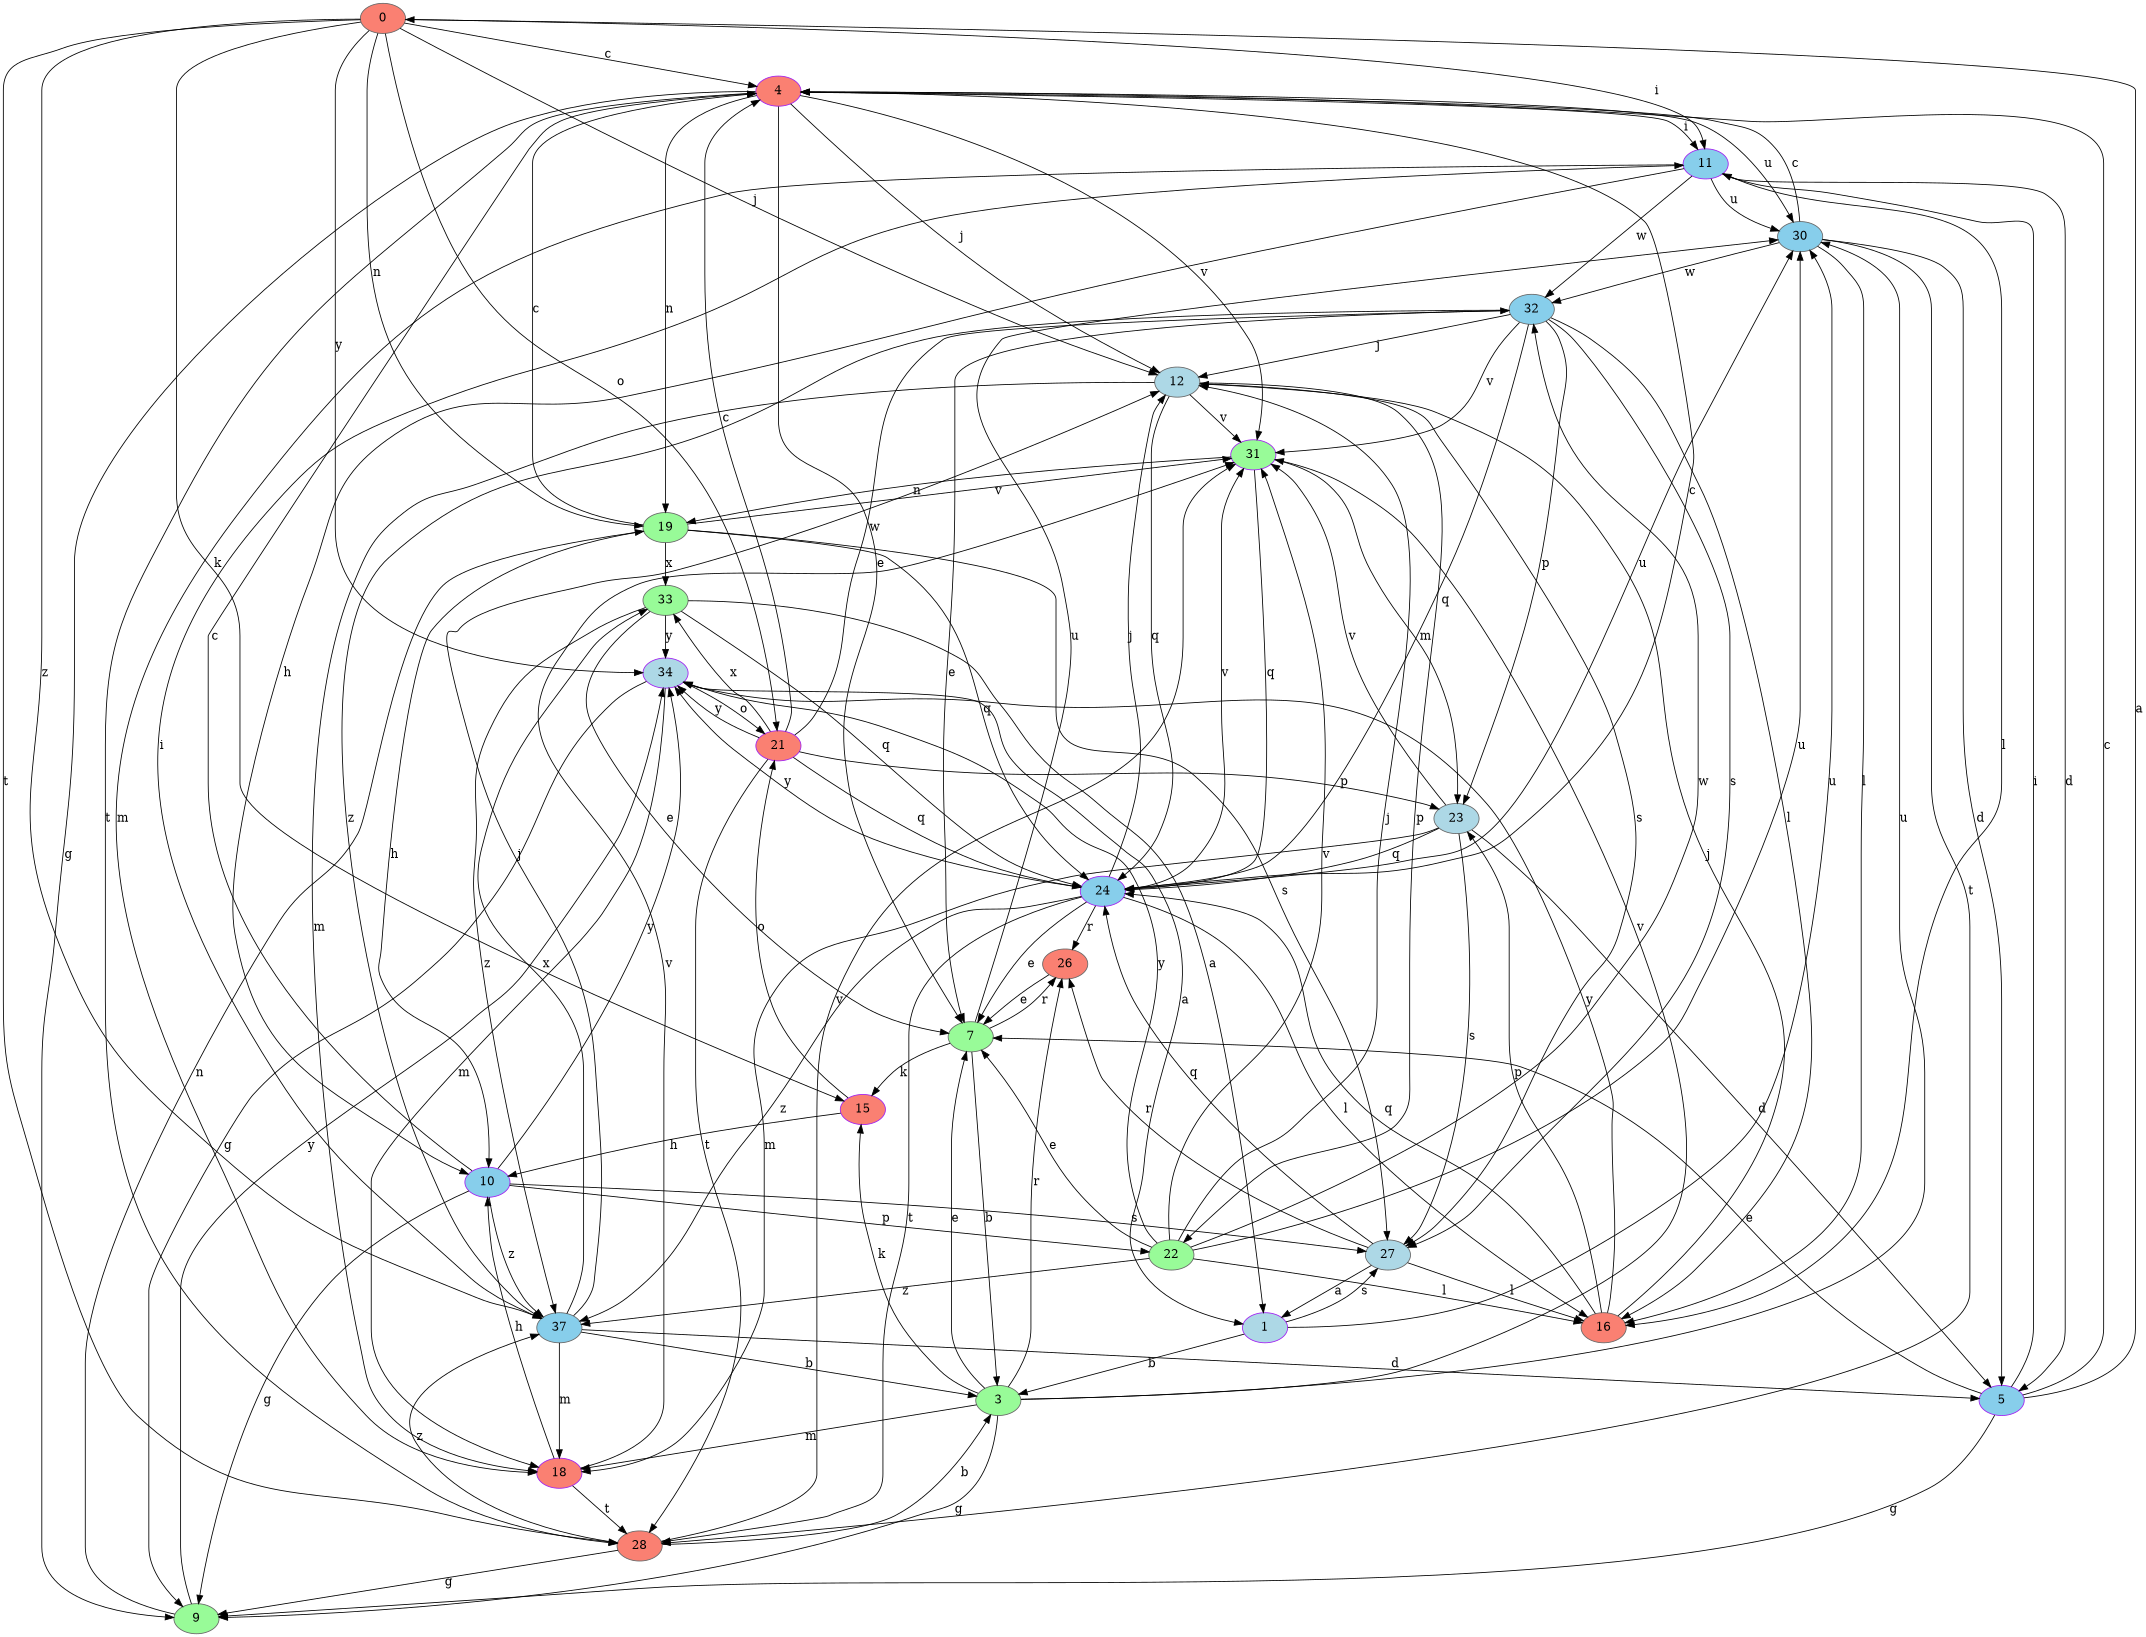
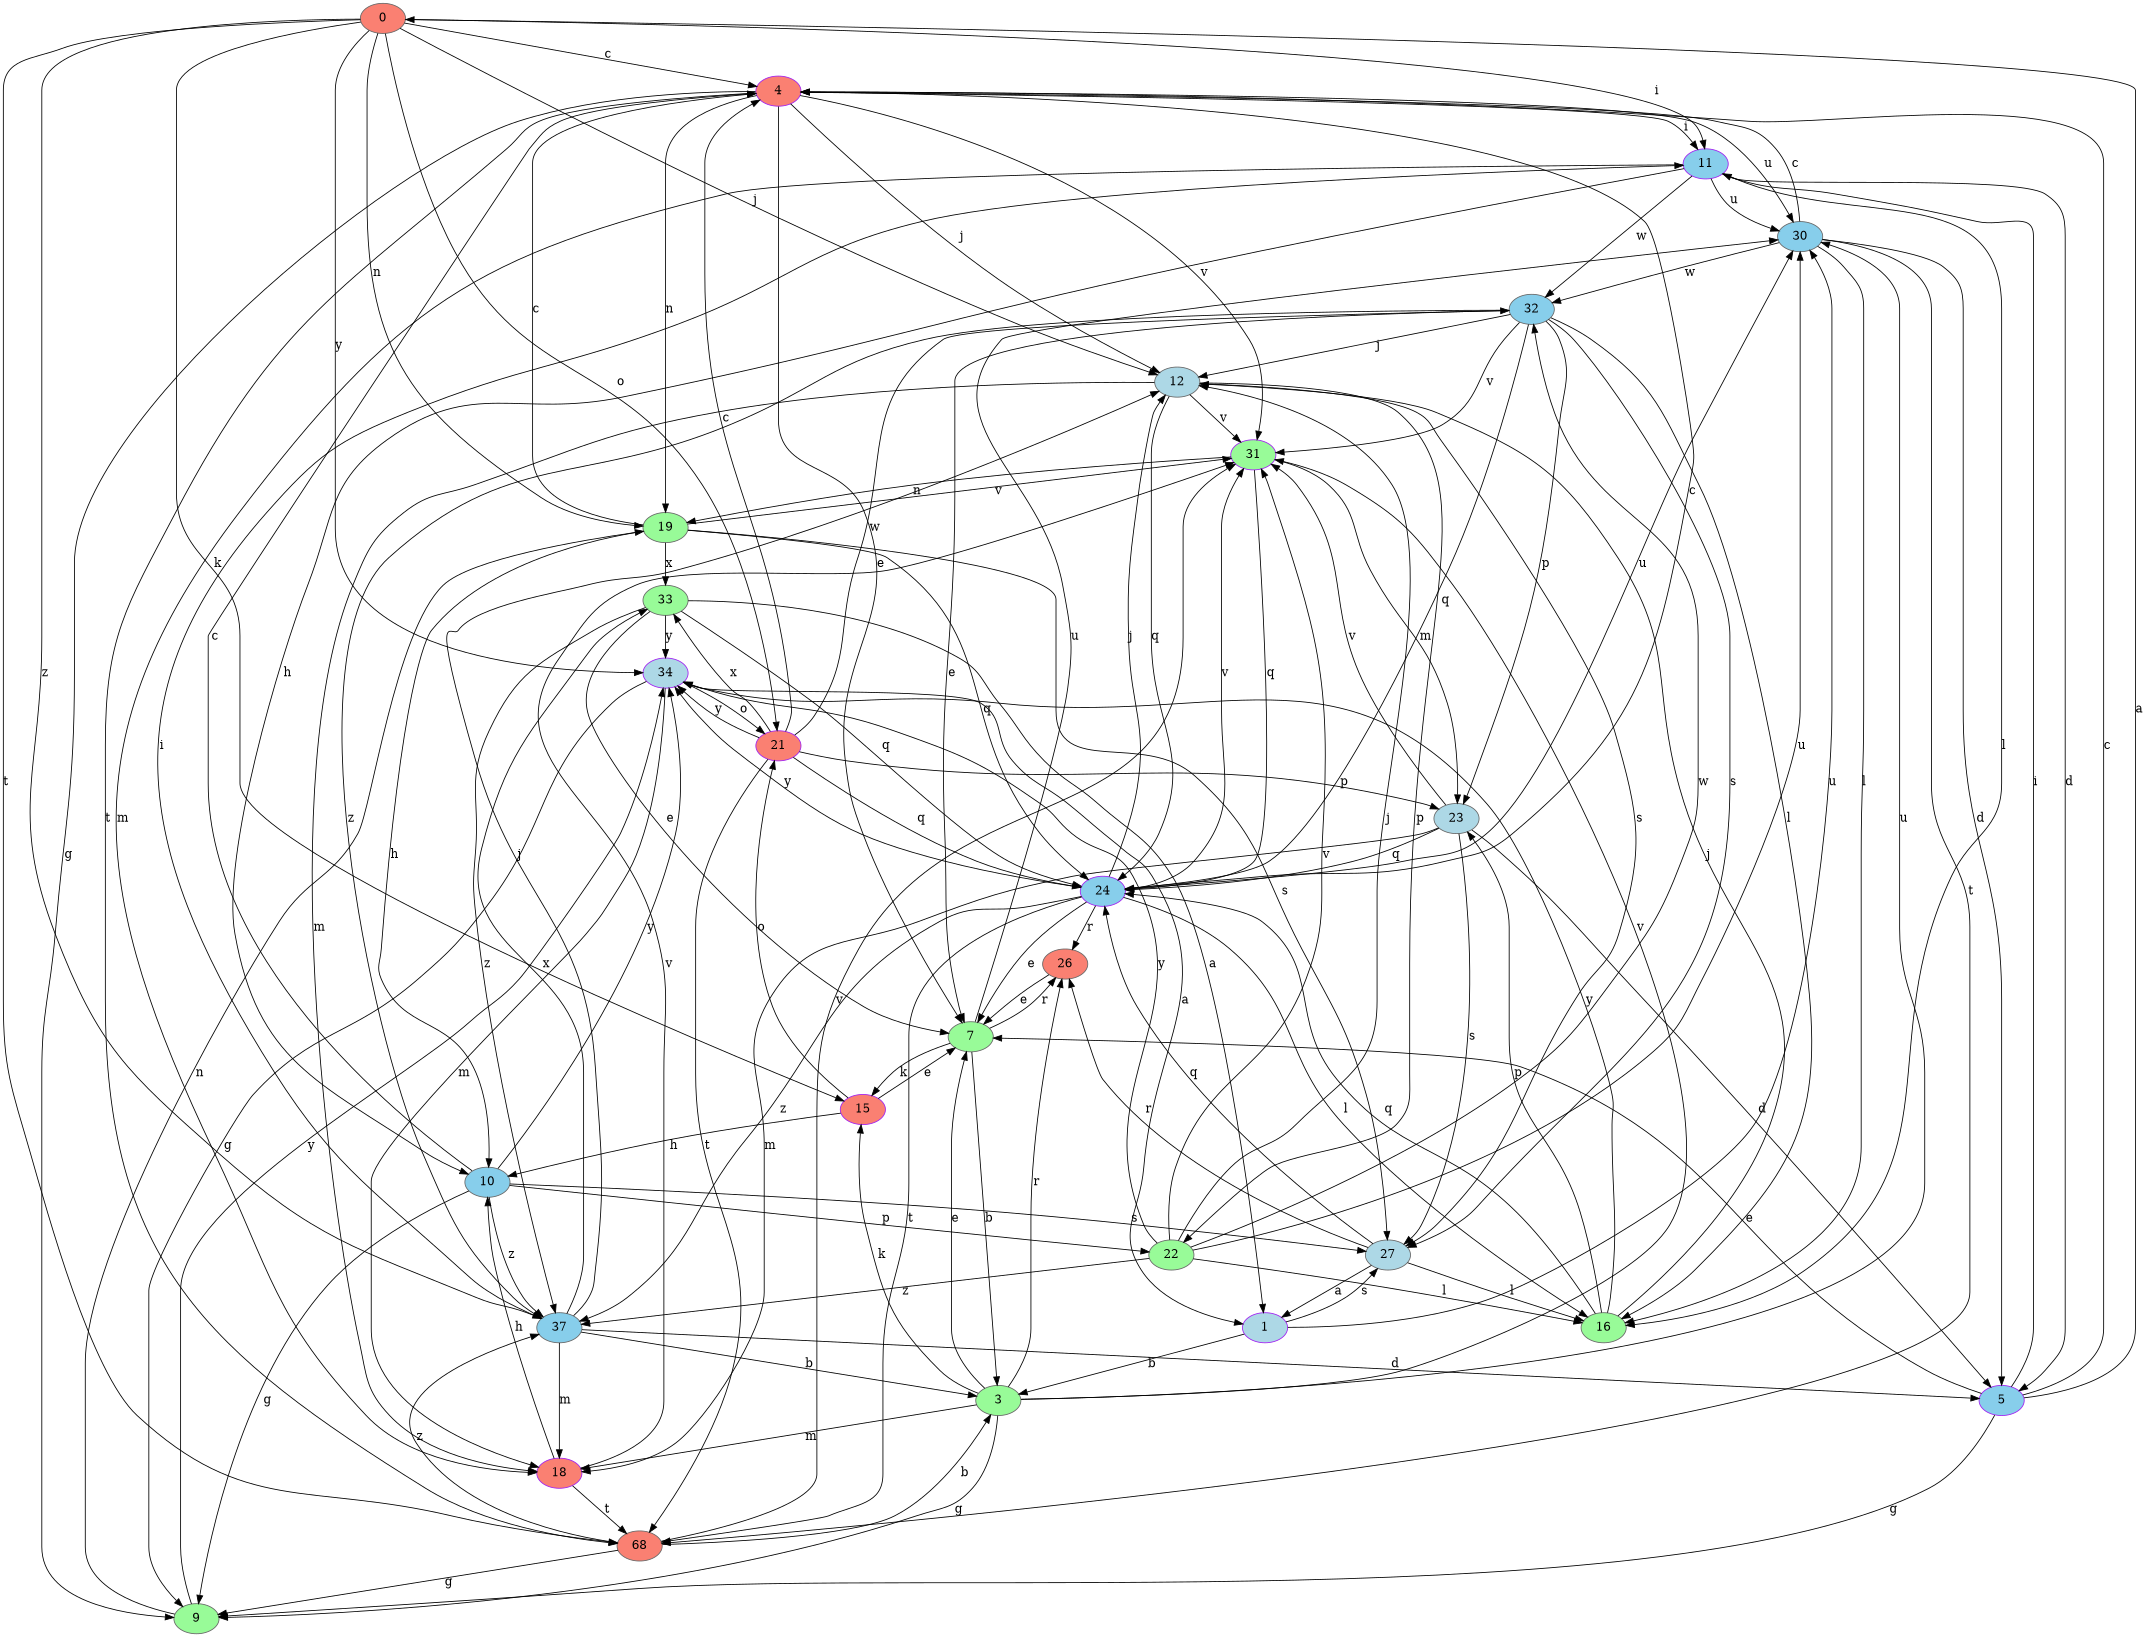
edge "22" -> "7": now "15" -> "7"
node "10": color purple -> gray40
node "16": fillcolor salmon -> palegreen
node "28": label "28" -> "68"
